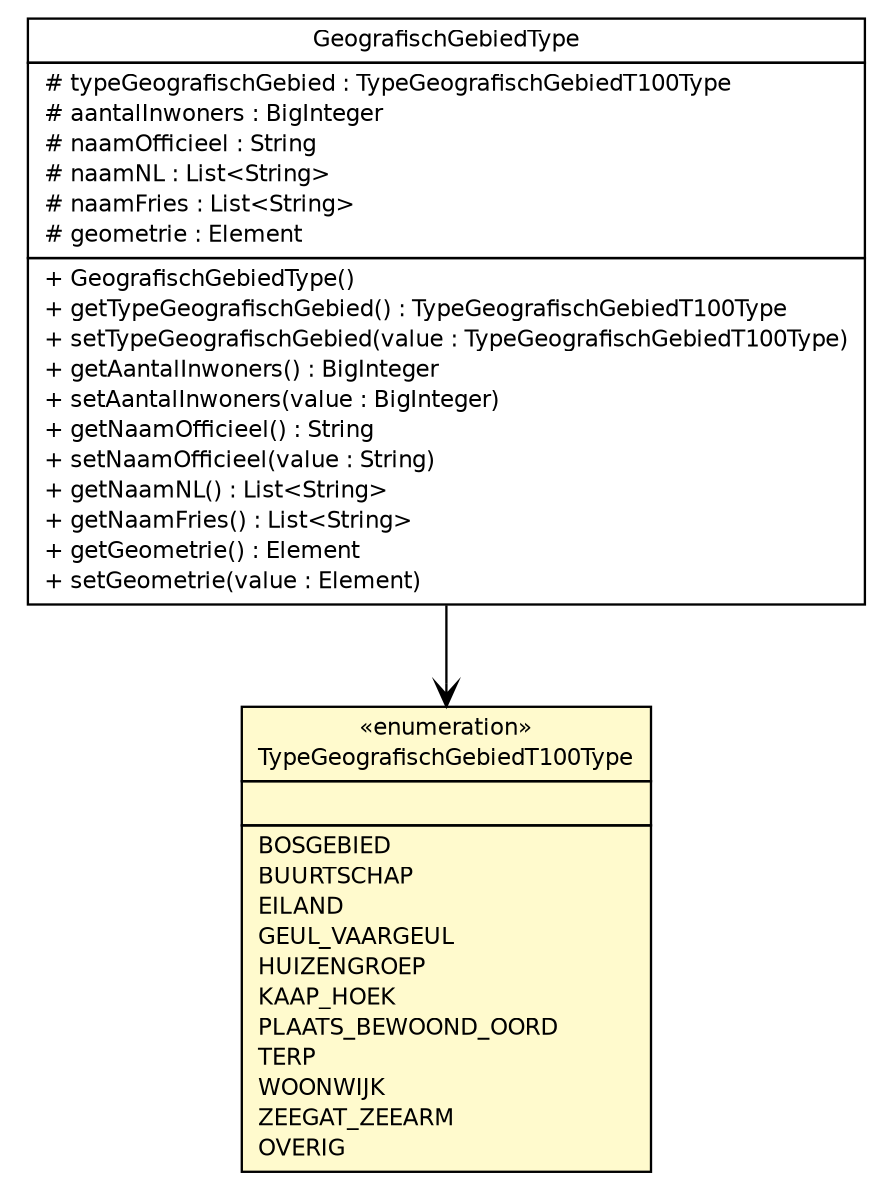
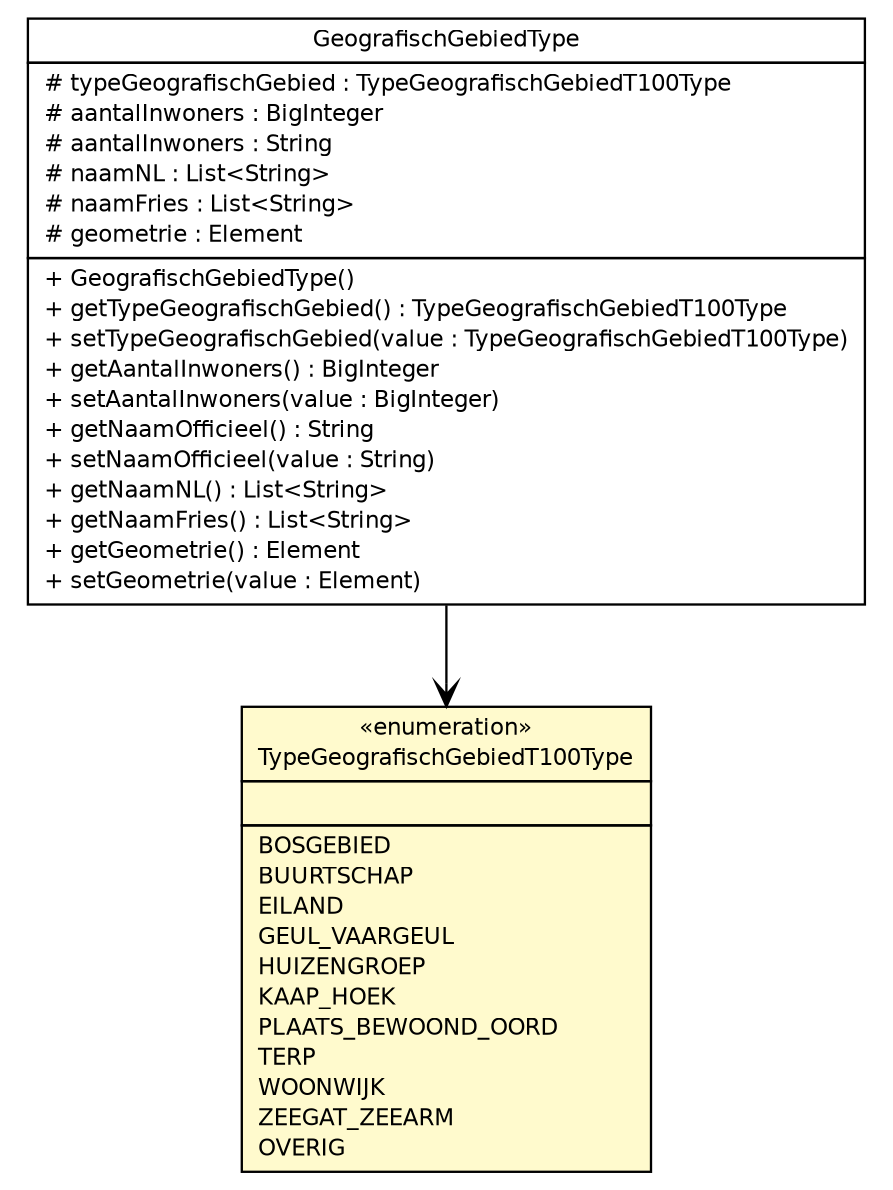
node "GeografischGebiedType": text "# naamOfficieel : String" -> "# aantalInwoners : String"
